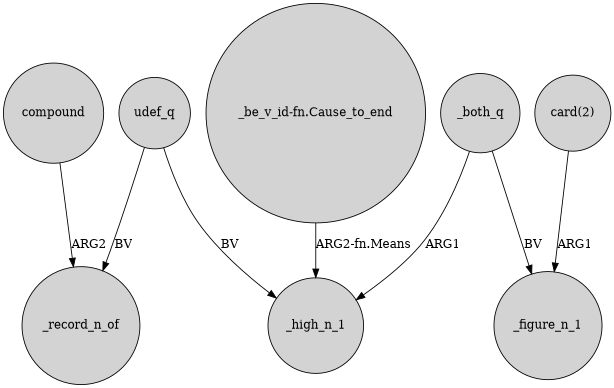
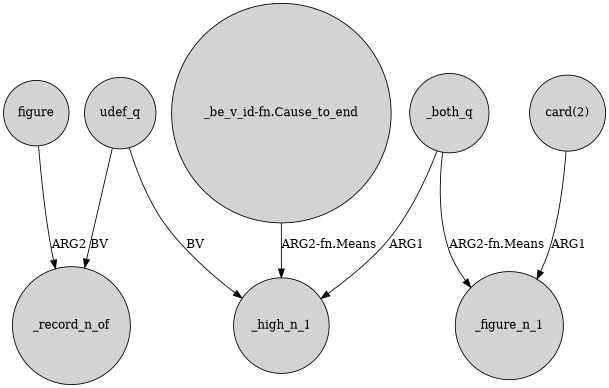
node "compound": label "compound" -> "figure"
edge "_both_q" -> "_figure_n_1": label "BV" -> "ARG2-fn.Means"
